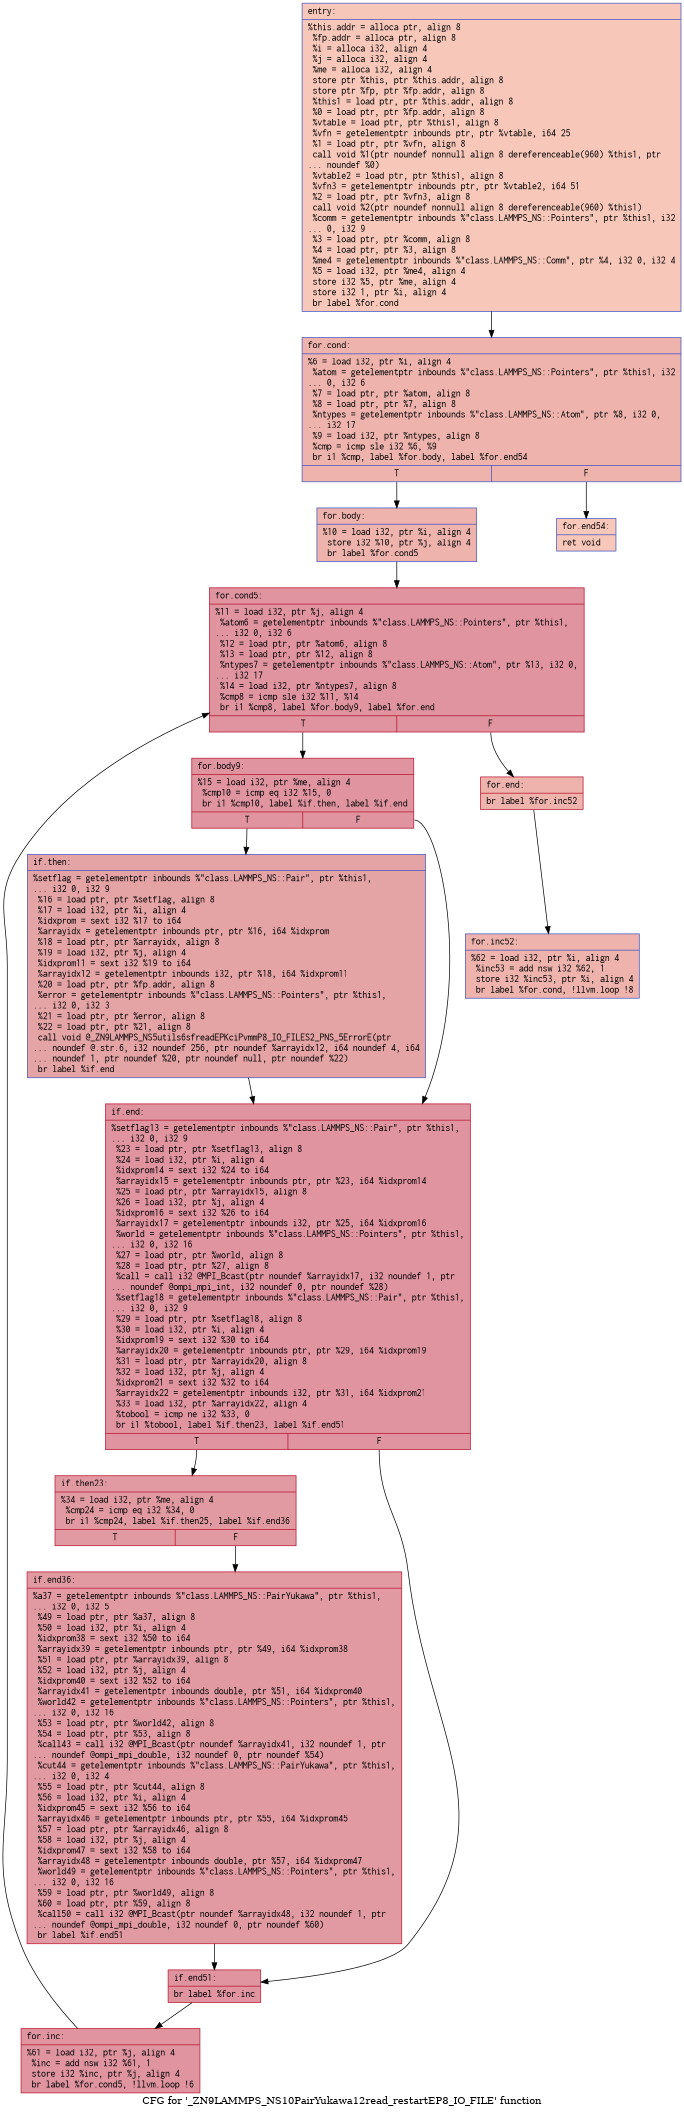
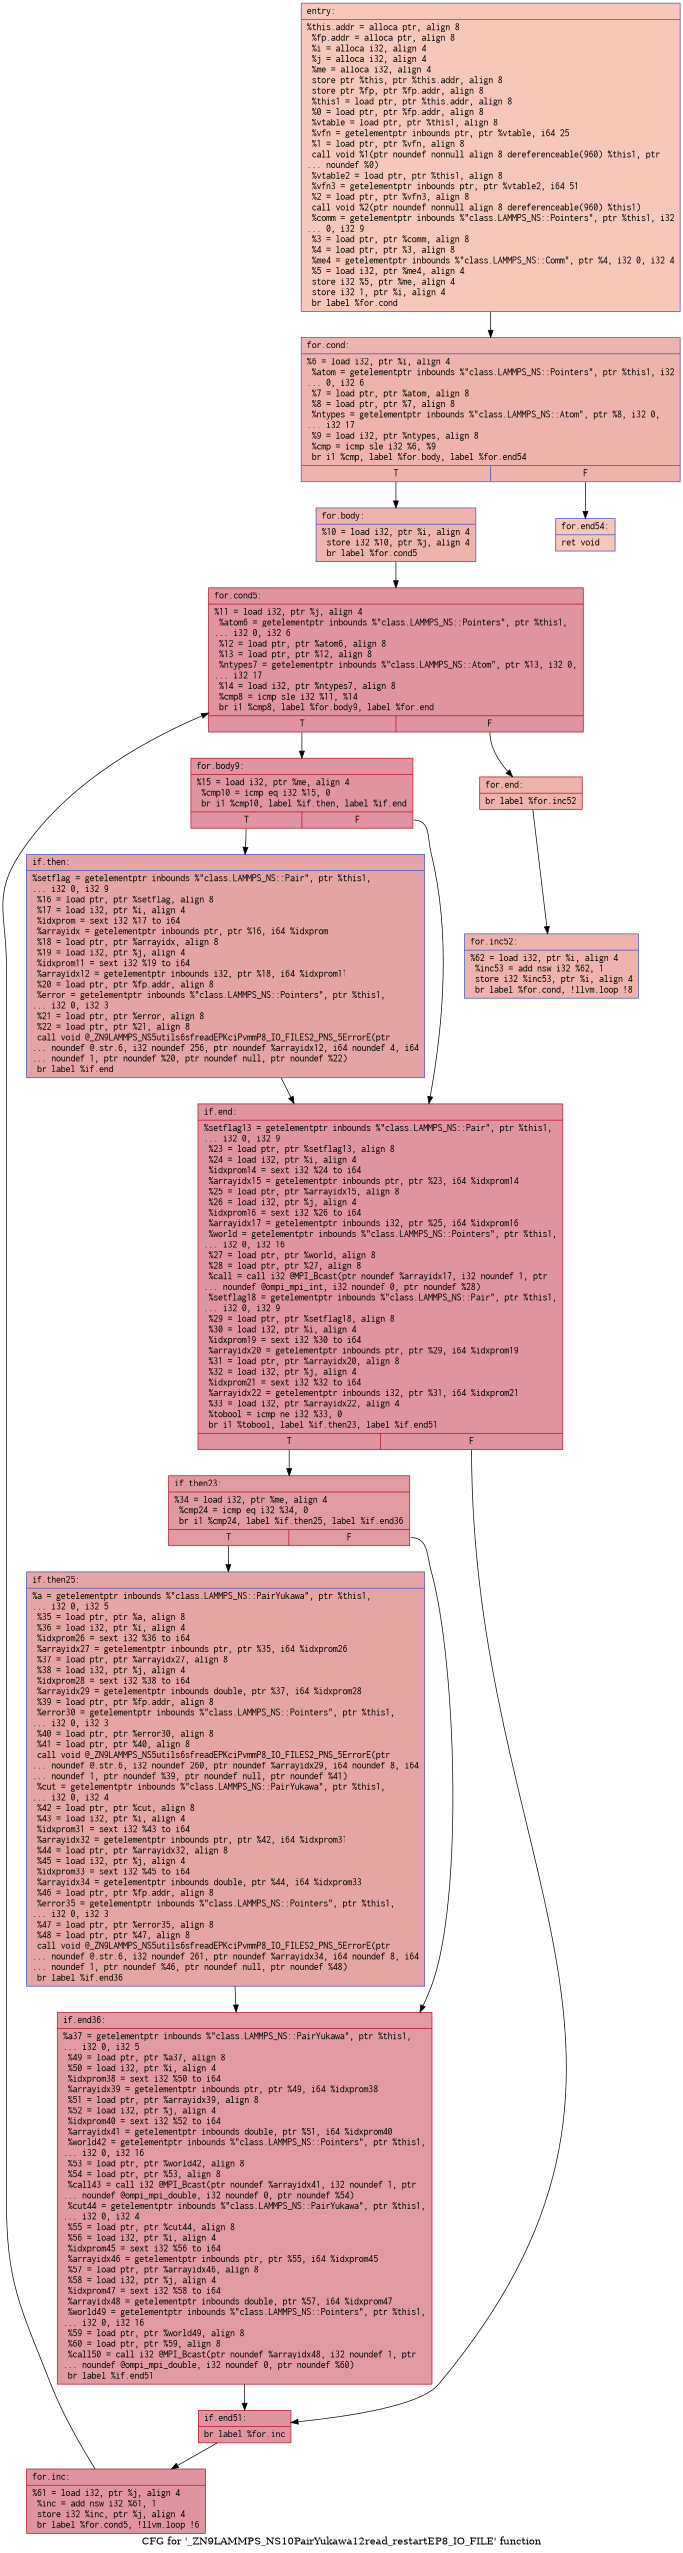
node "if.then25:": added
